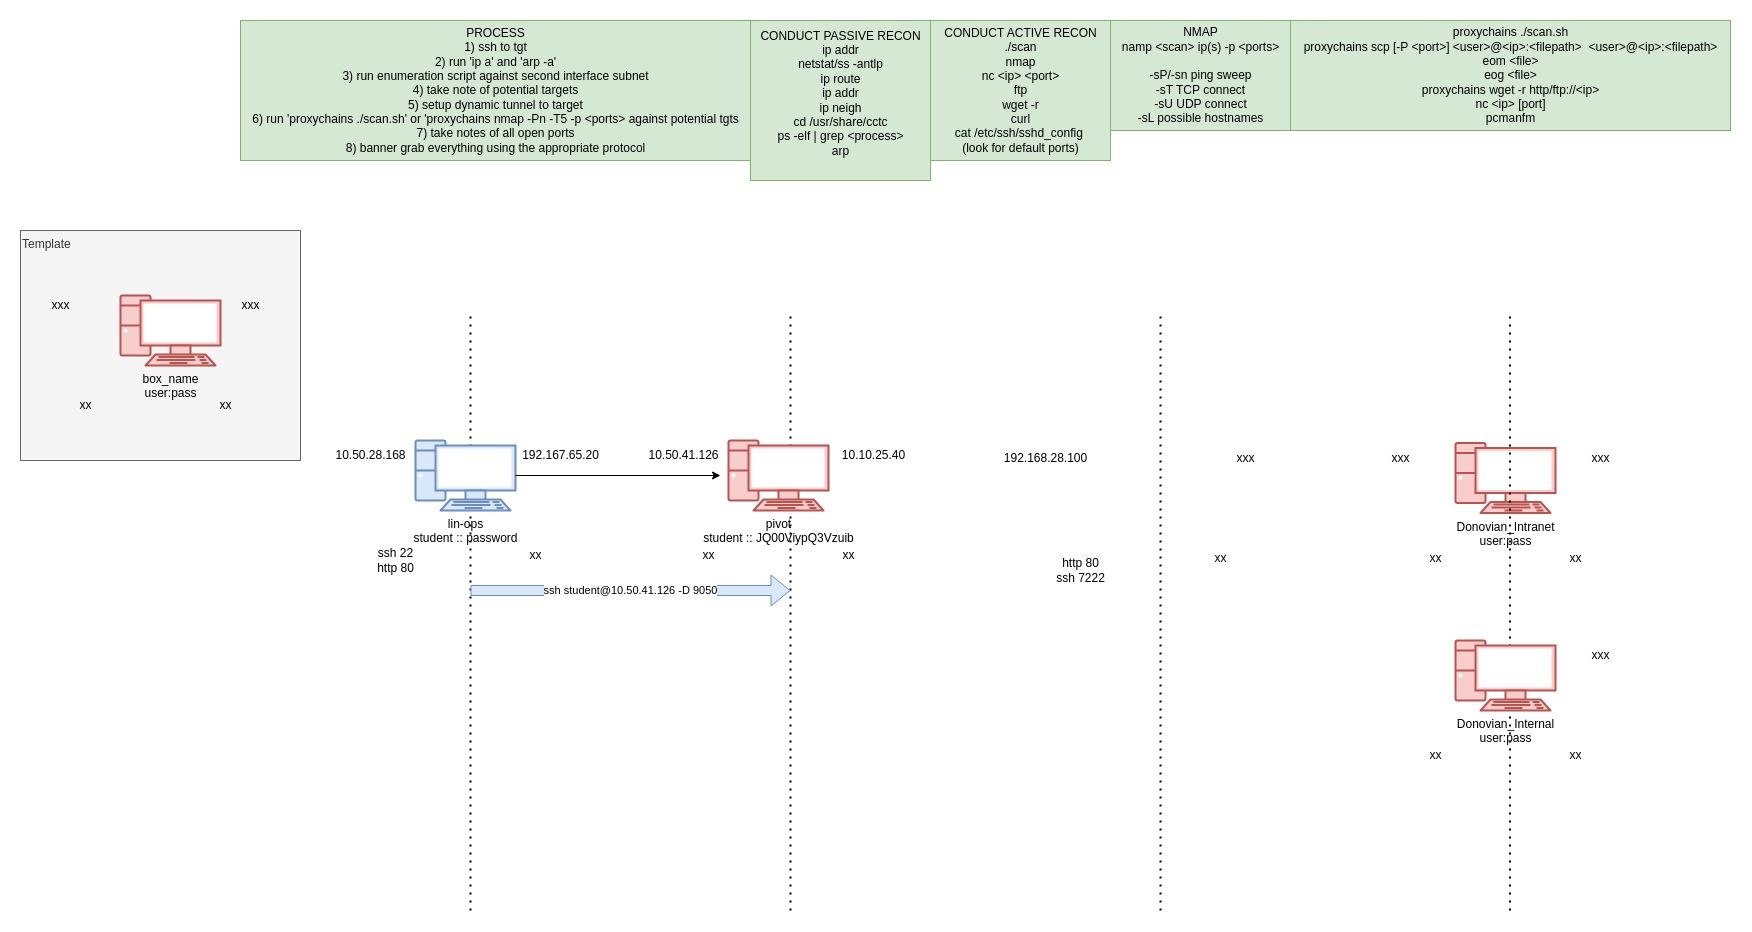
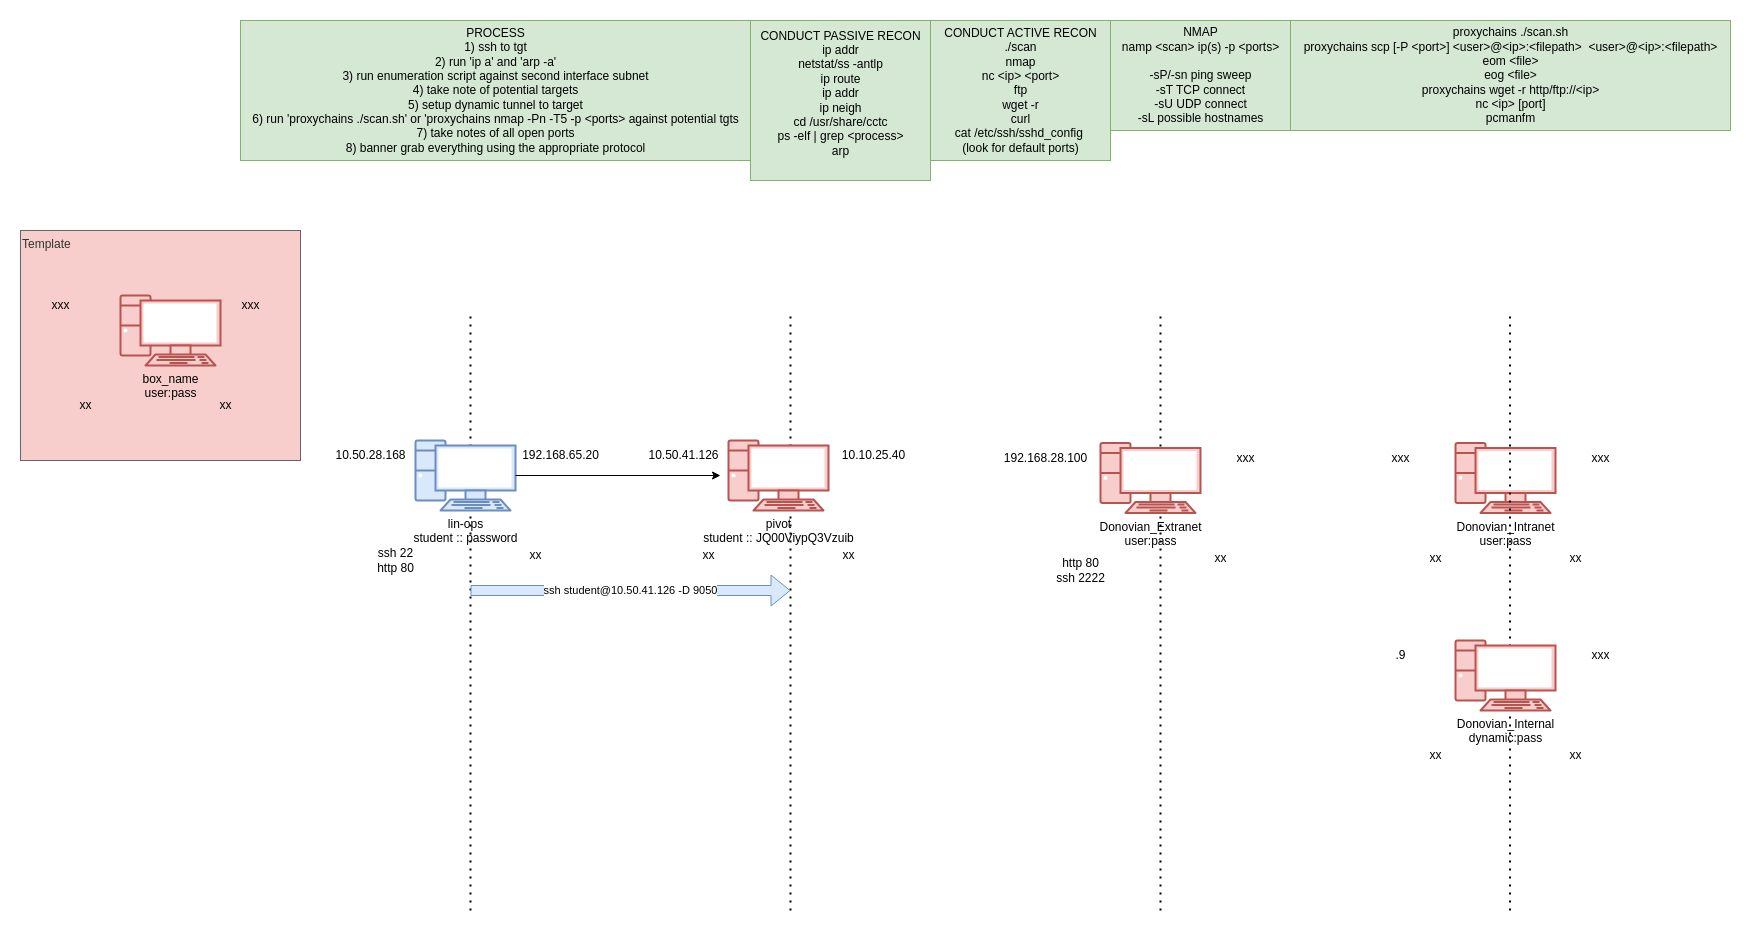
node "Template": fillcolor #f5f5f5 -> #f8cecc
node "192.167.65.20": label "192.167.65.20" -> "192.168.65.20"
node "Donovian_Extranet user:pass": added
node "http 80 ssh 7222": label "http 80 ssh 7222" -> "http 80 ssh 2222"
node ".9": added
node "Donovian_Internal user:pass": label "Donovian_Internal user:pass" -> "Donovian_Internal dynamic:pass"
